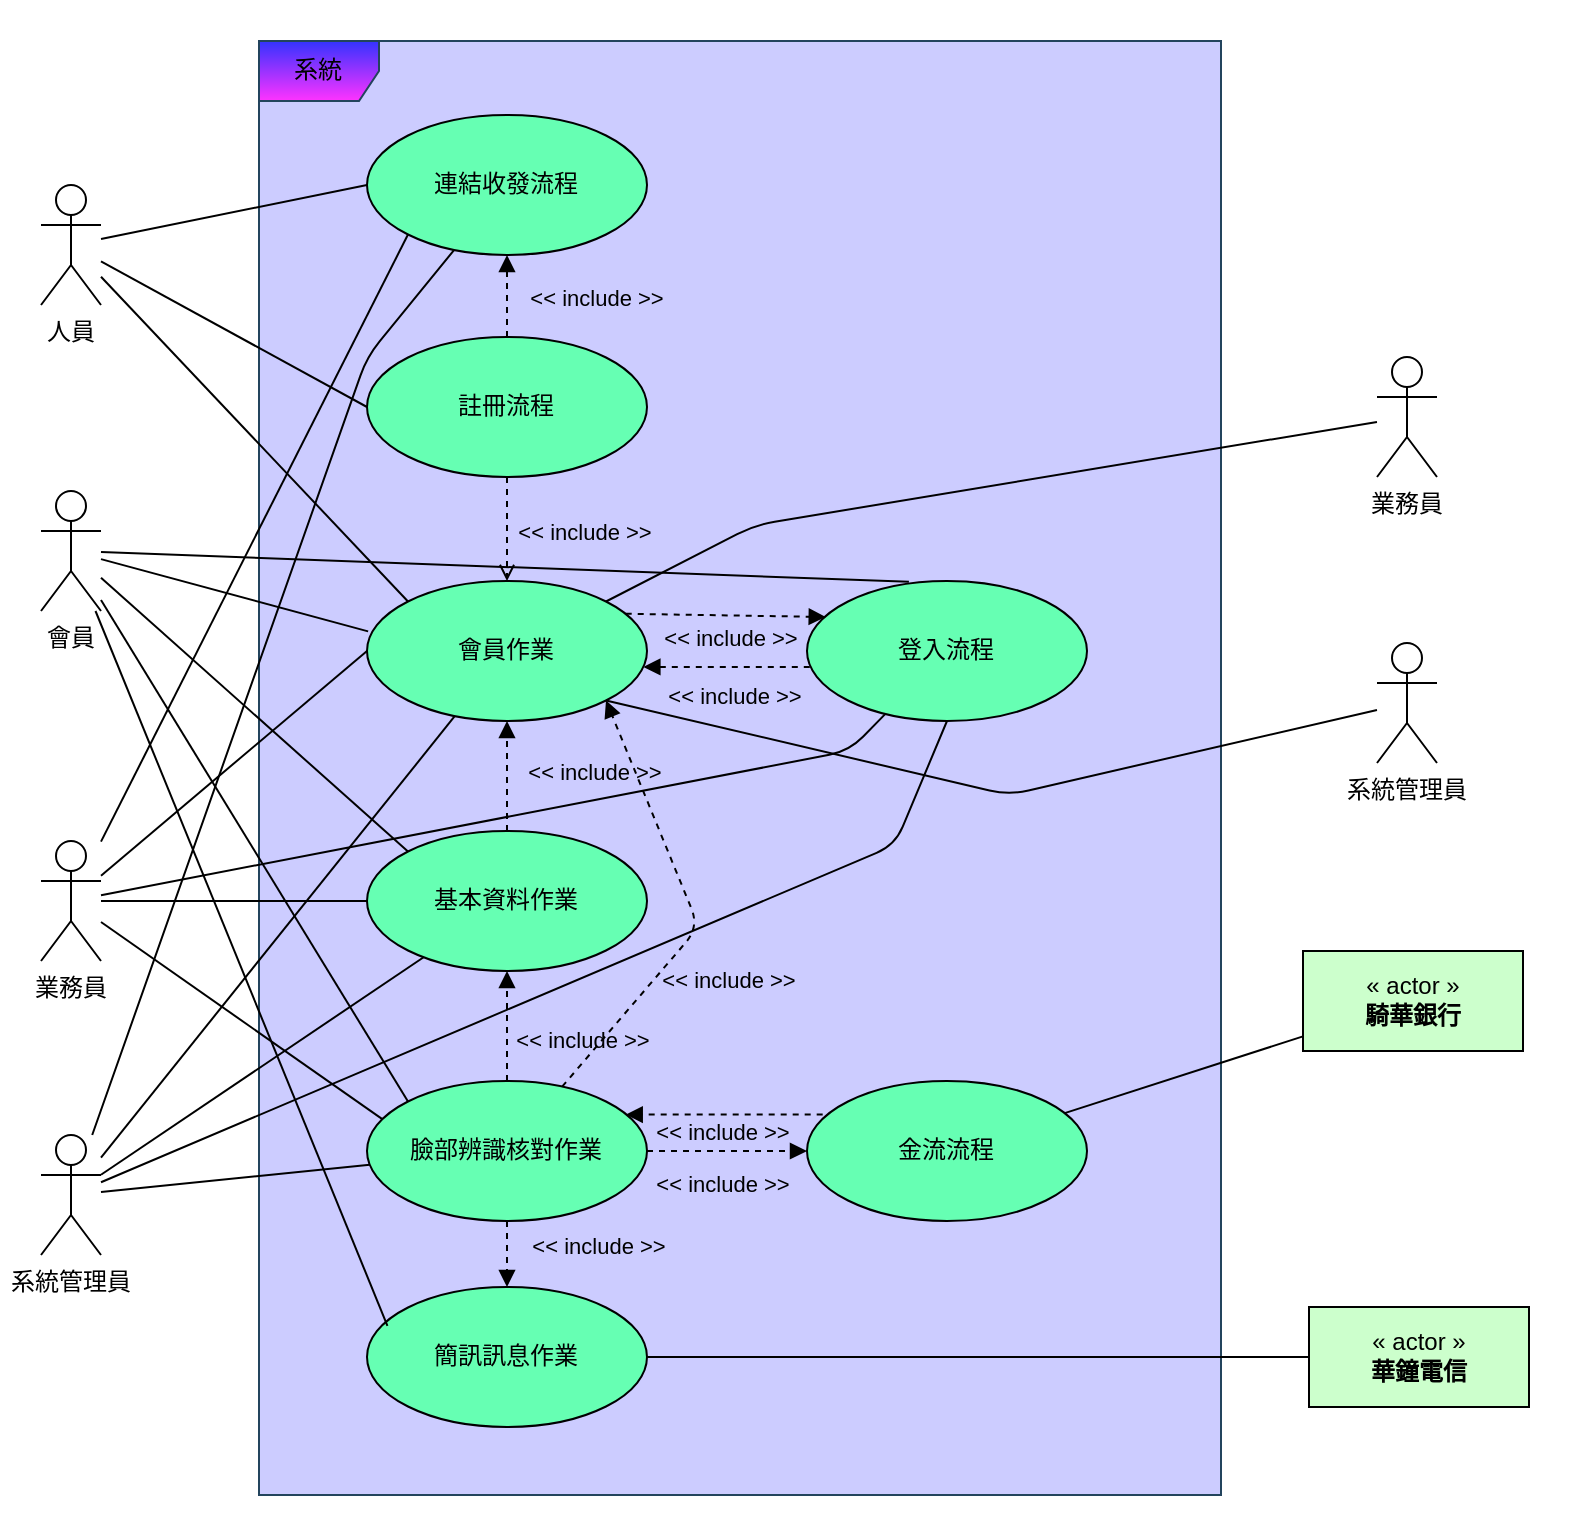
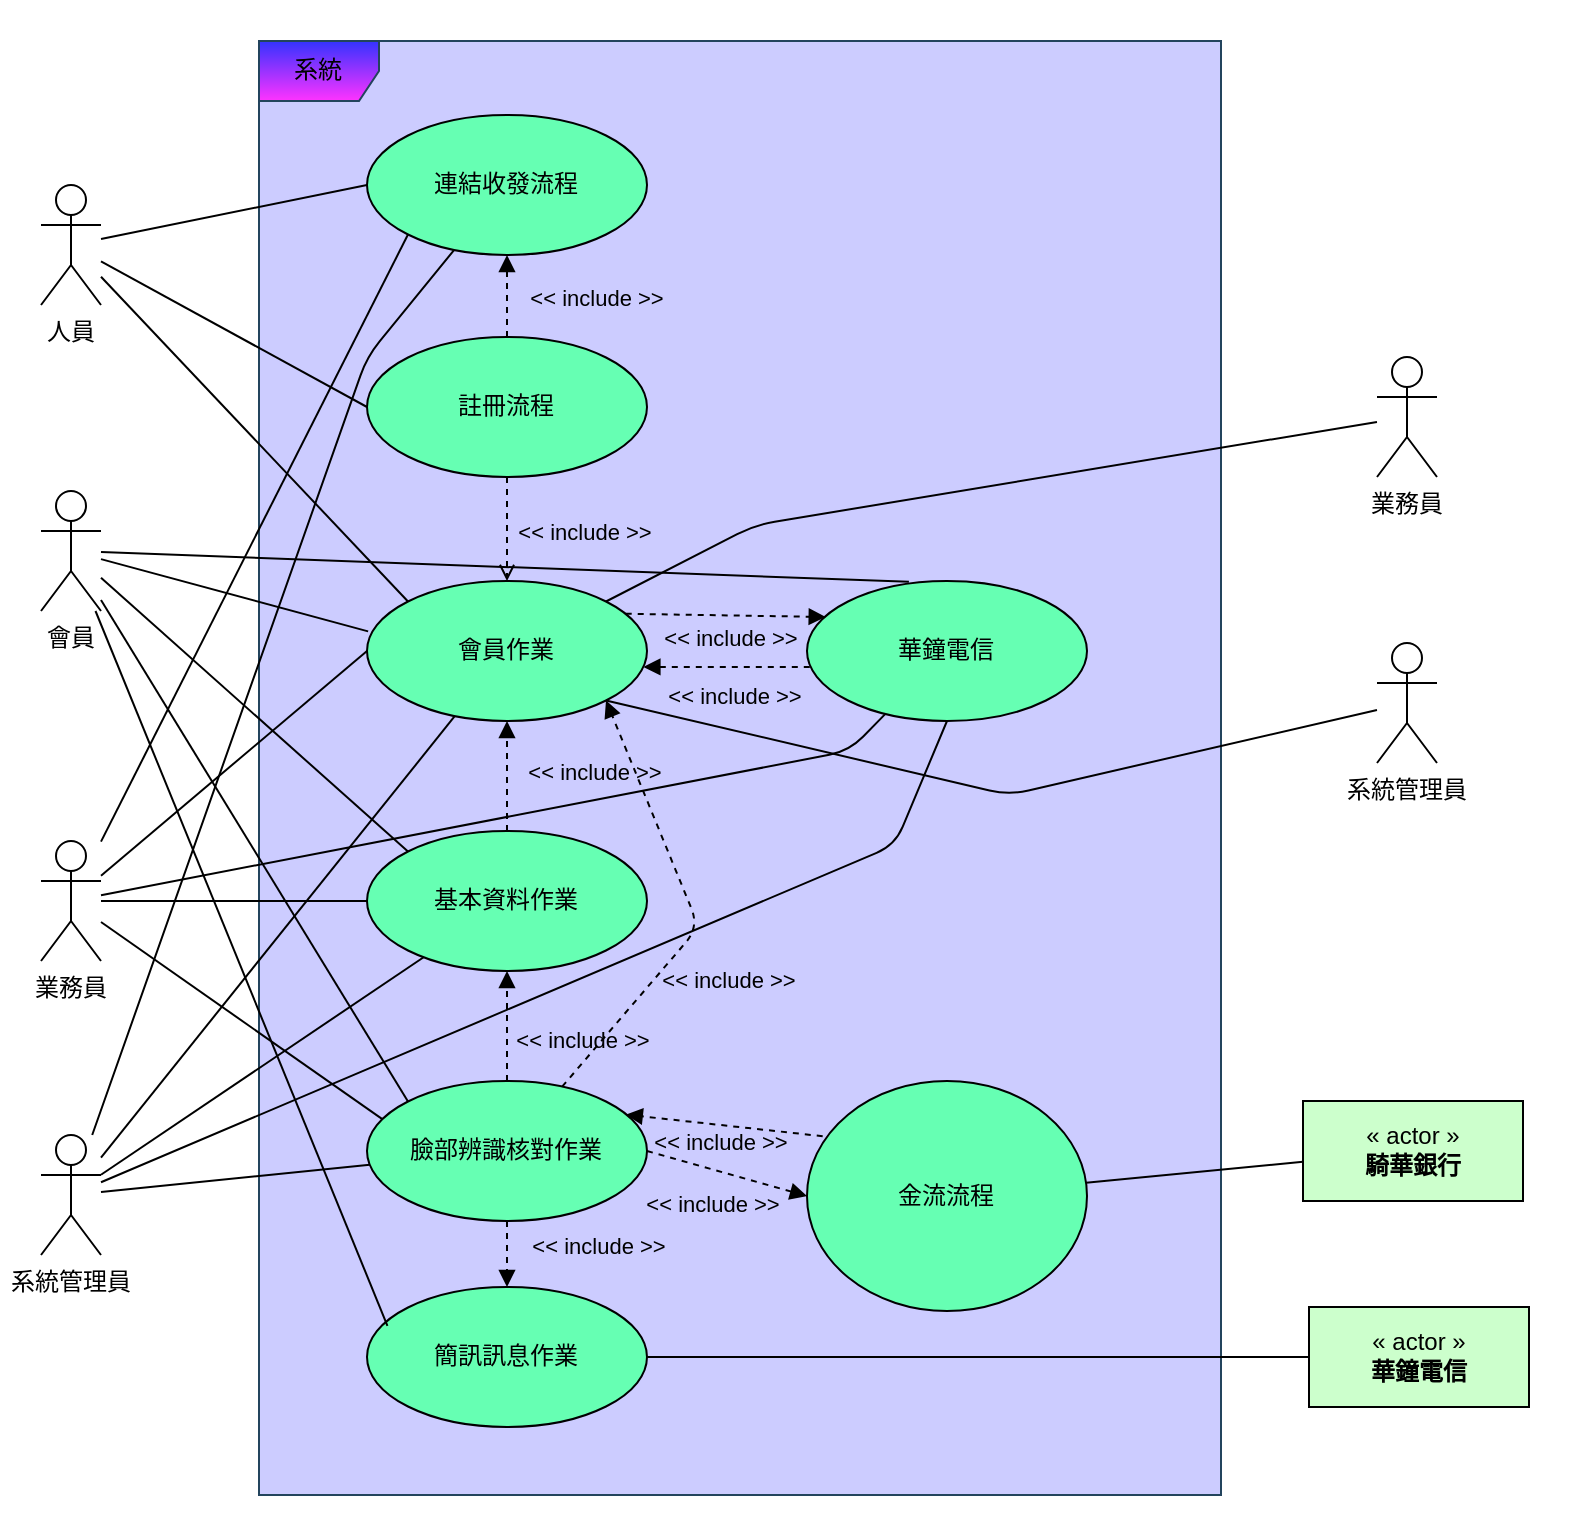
node "登入流程": label "登入流程" -> "華鐘電信"
node "« actor » 騎華銀行": moved (1413, 1001) -> (1413, 1151)
node "金流流程": size 280x140 -> 280x230
